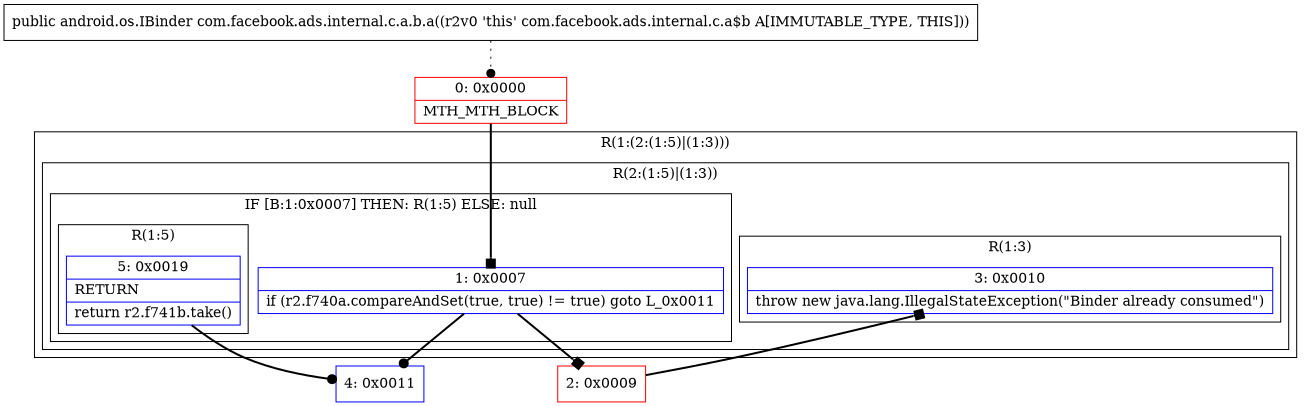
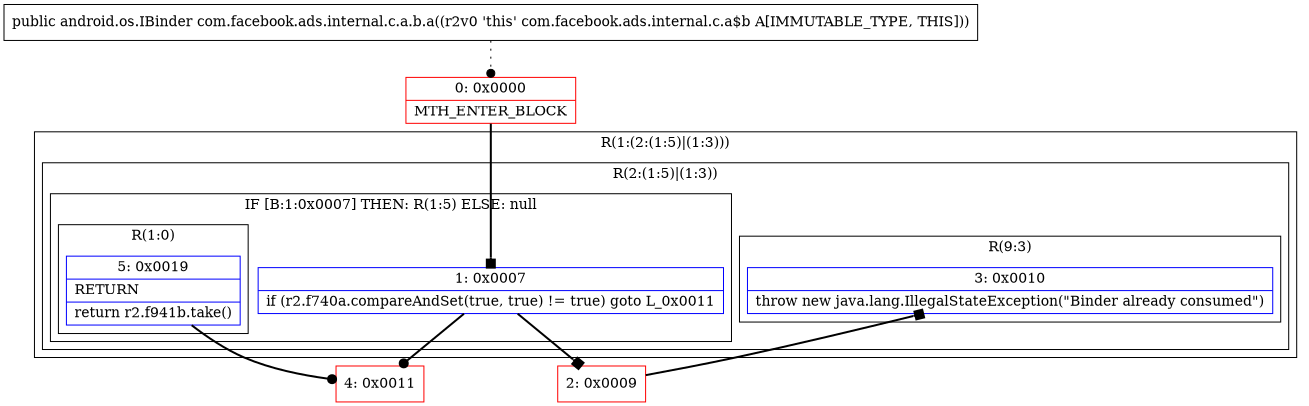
node "0: 0x0000": text "MTH_MTH_BLOCK" -> "MTH_ENTER_BLOCK"
cluster "R(1:5)": label "R(1:5)" -> "R(1:0)"
cluster "R(1:3)": label "R(1:3)" -> "R(9:3)"
node "5: 0x0019": text "return r2.f741b.take()" -> "return r2.f941b.take()"
node "4: 0x0011": color blue -> red
